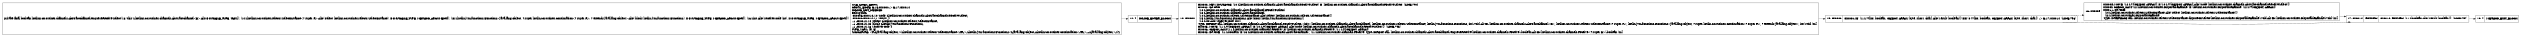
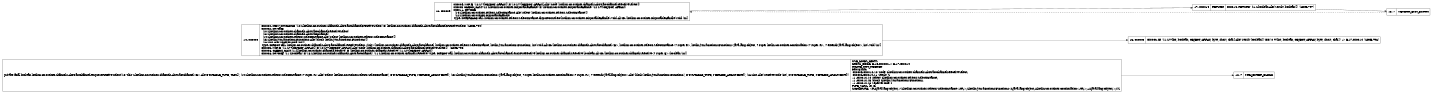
edge "15: 0x000c" -> "16: 0x000e": now "13: ?" -> "16: 0x000e"
node "12: ?": text "INLINE_ENTER_BLOCK" -> "MTH_ENTER_BLOCK"
edge "12: ?" -> "14: 0x0000": removed
edge "15: 0x000c" -> "17: 0x0014": removed
